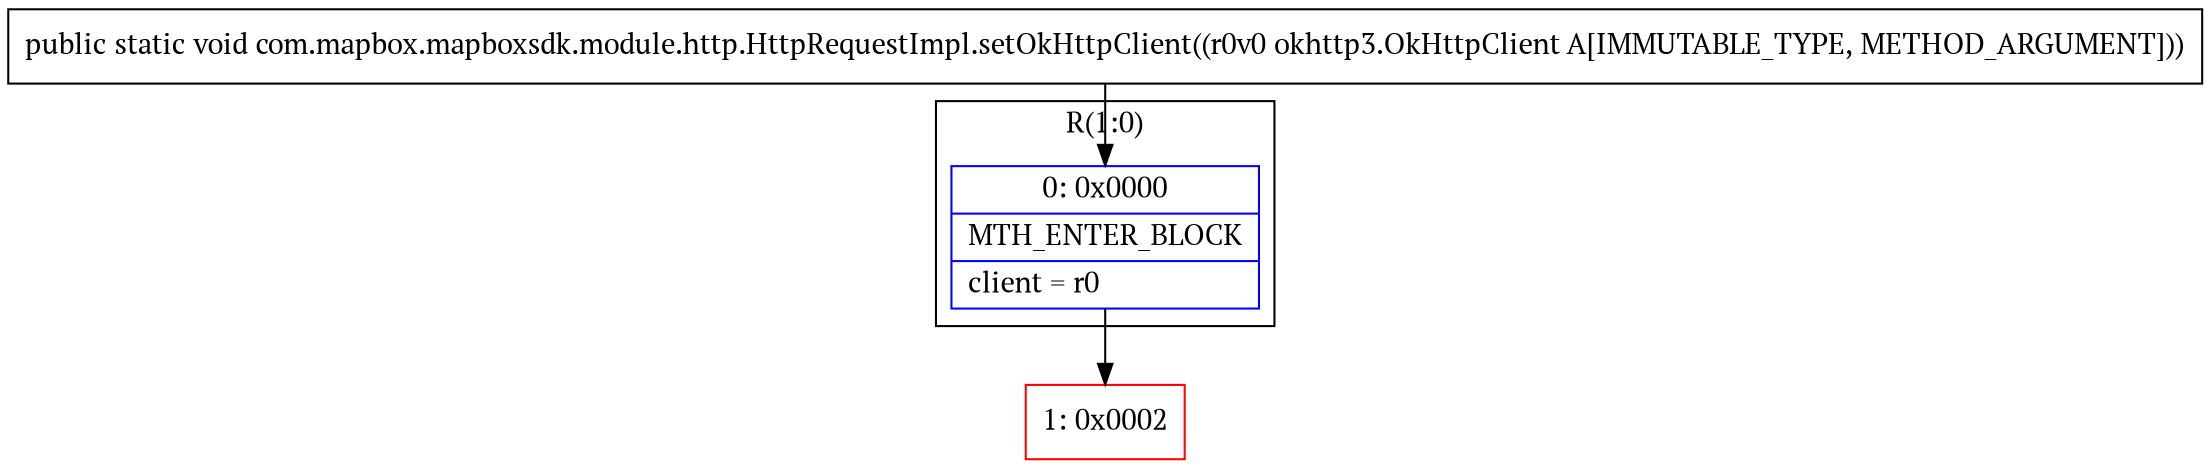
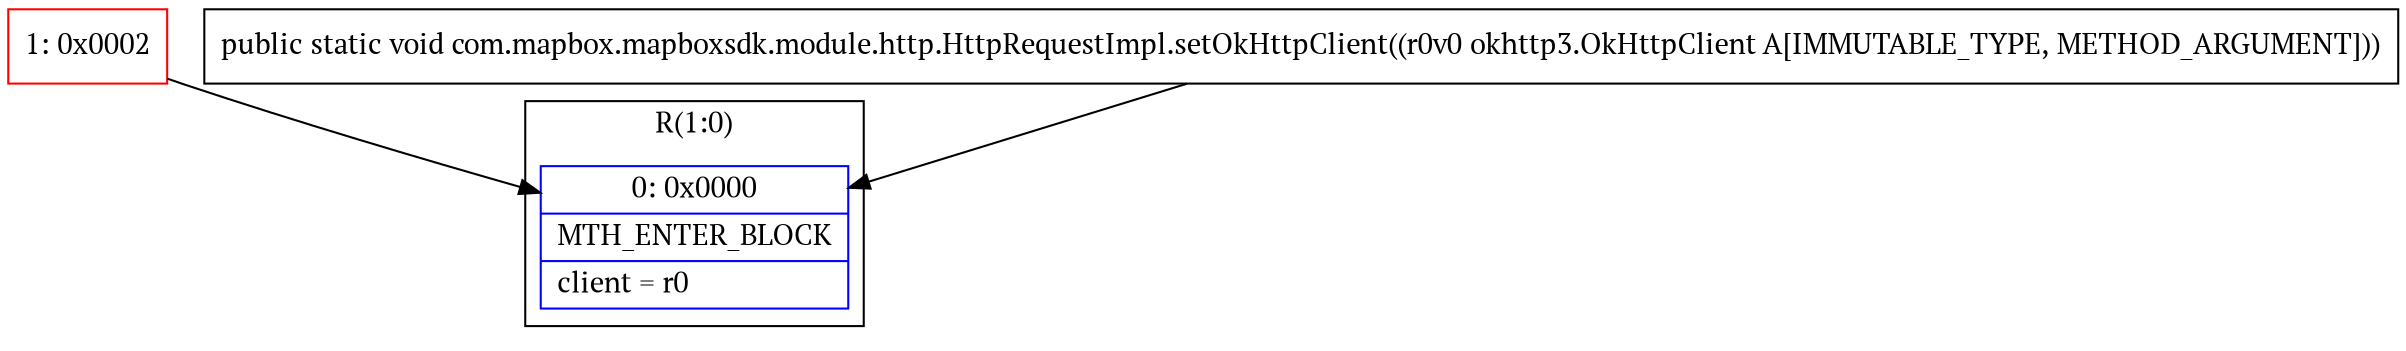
edge "0: 0x0000" -> "1: 0x0002": reversed
